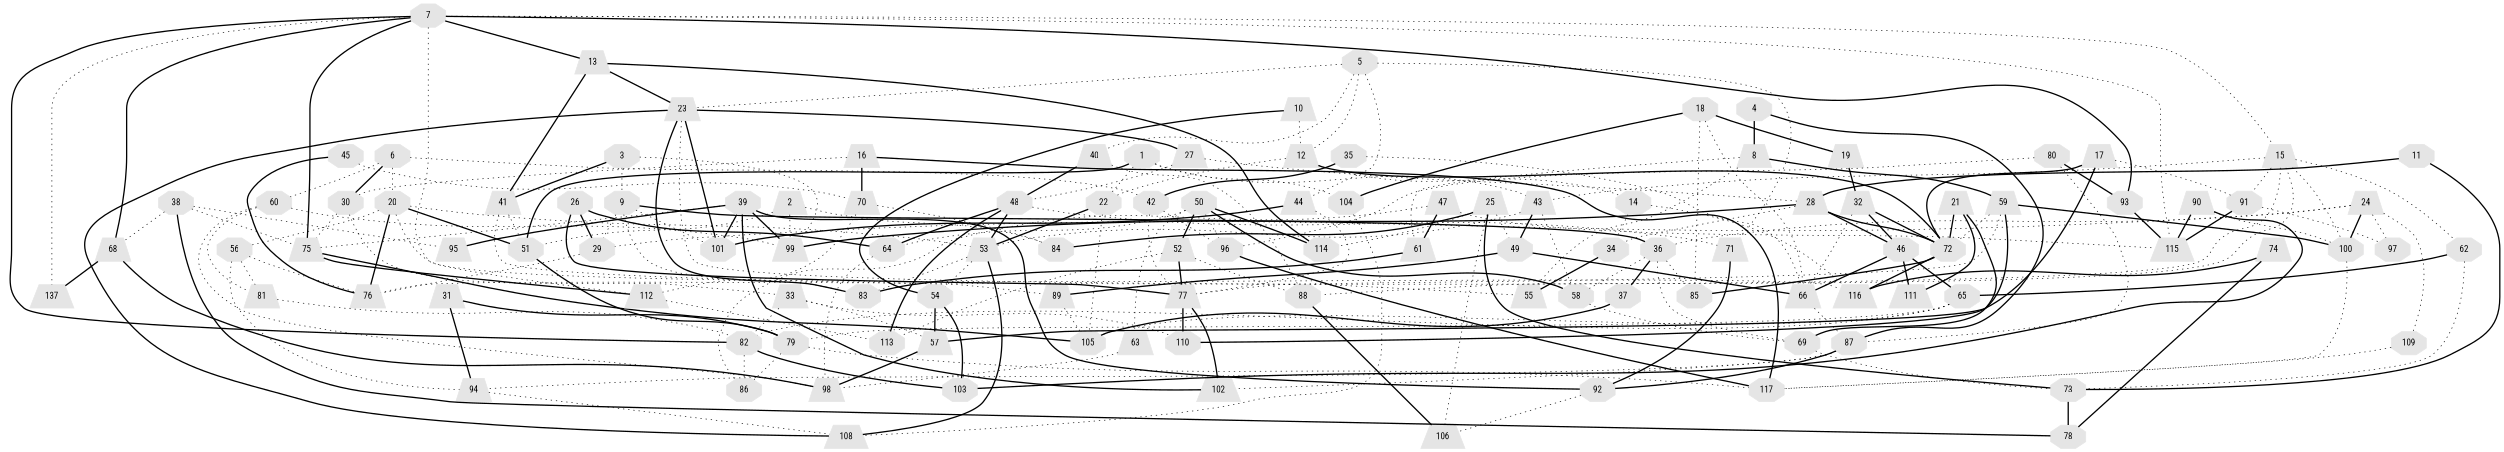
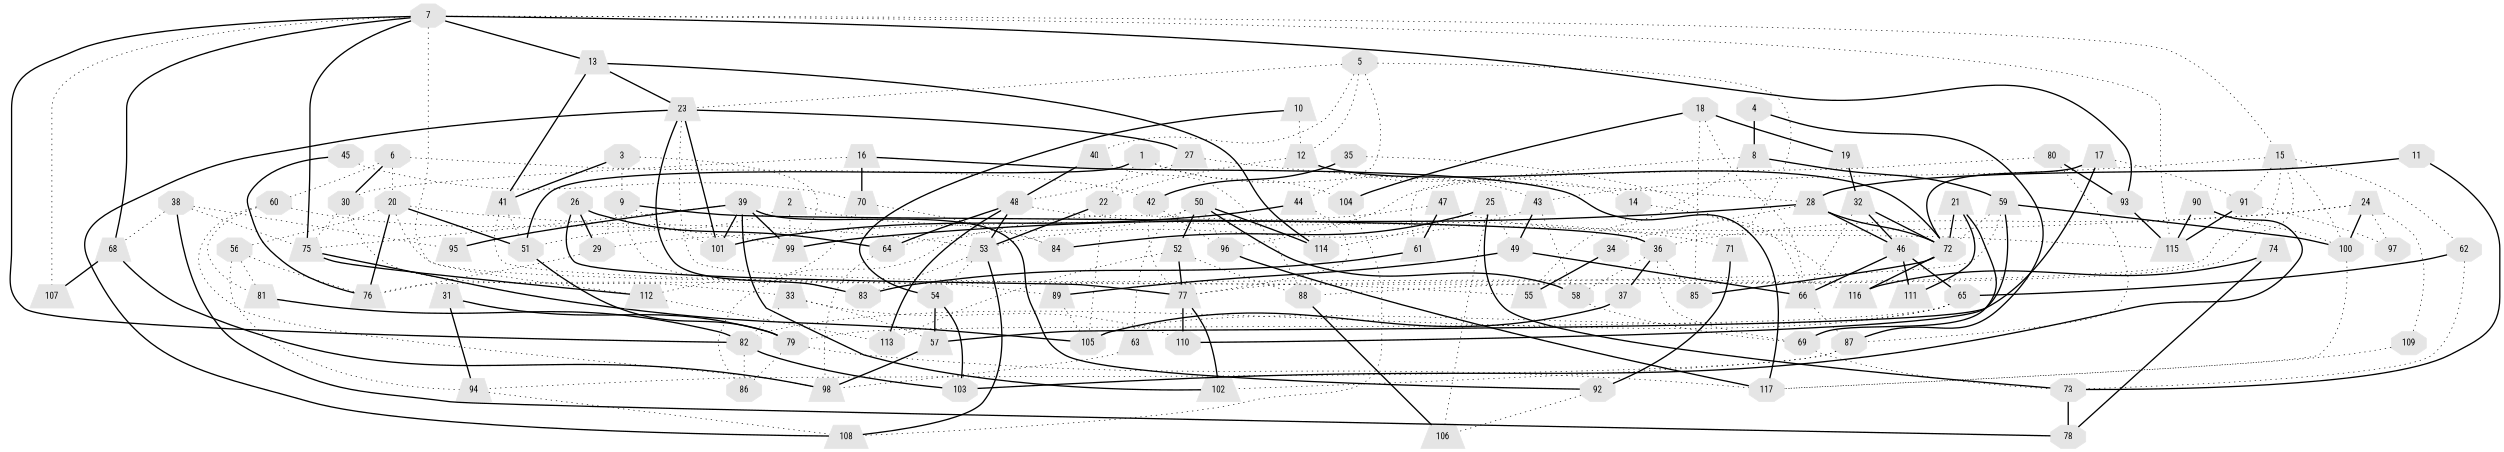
node "137": label "137" -> "107"
edge "81" -- "82": style dotted -> bold
edge "87" -- "92": removed
